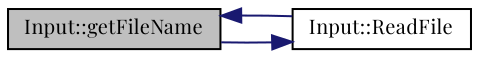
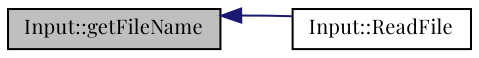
edge "Input::getFileName" -> "Input::ReadFile": removed
